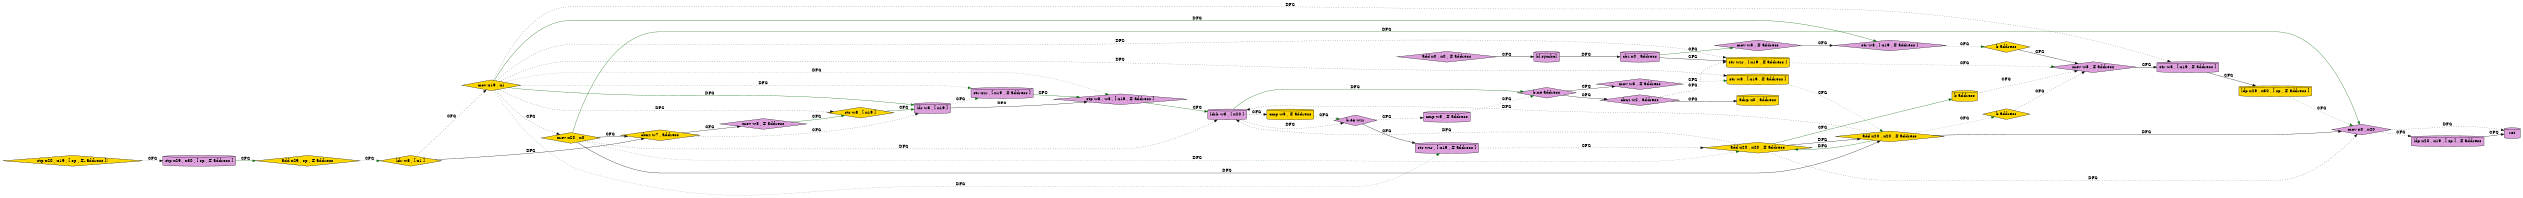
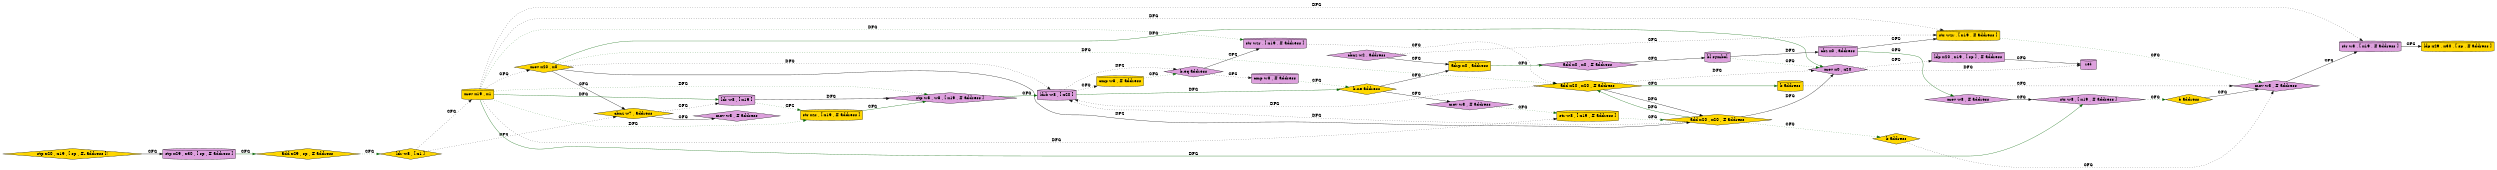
edge "adrp x0 , address" -> "add x0 , x0 , # address": added, label "CFG"
node "mov x19 , x1": shape diamond -> cylinder
node "str xzr , [ x19 , # address ]": fillcolor plum -> gold
node "b.ne address": fillcolor plum -> gold
edge "b.ne address" -> "cbnz w2 , address": now "b.ne address" -> "adrp x0 , address"
edge "ldp x29 , x30 , [ sp , # address ]" -> "mov x0 , x20": now "bl symbol" -> "mov x0 , x20"
node "str w8 , [ x19 ]": removed
node "b.eq wzr": label "b.eq wzr" -> "b.eq address"
edge "ldr w8 , [ x1 ]" -> "cbnz w7 , address": style solid -> dotted
edge "stp x20 , x19 , [ sp , #- address ]!" -> "stp x29 , x30 , [ sp , # address ]": style dotted -> solid
